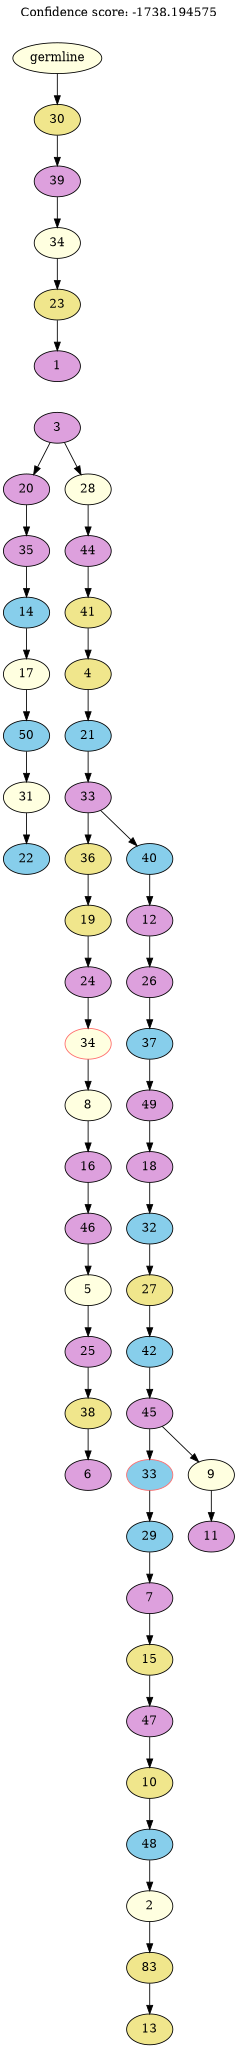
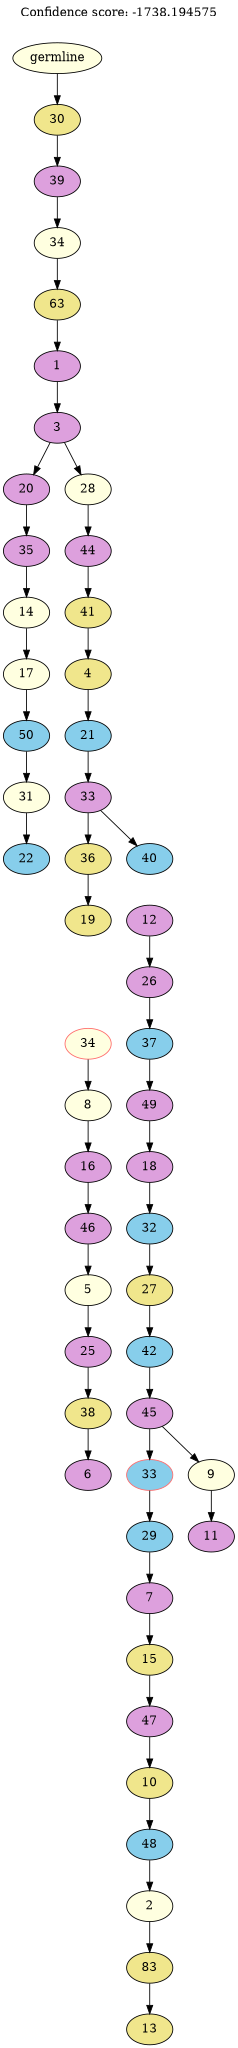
node "23": label "23" -> "63"
edge "1" -> "3": added
node "14": fillcolor skyblue -> lightyellow
edge "40" -> "12": removed
node "24": removed
